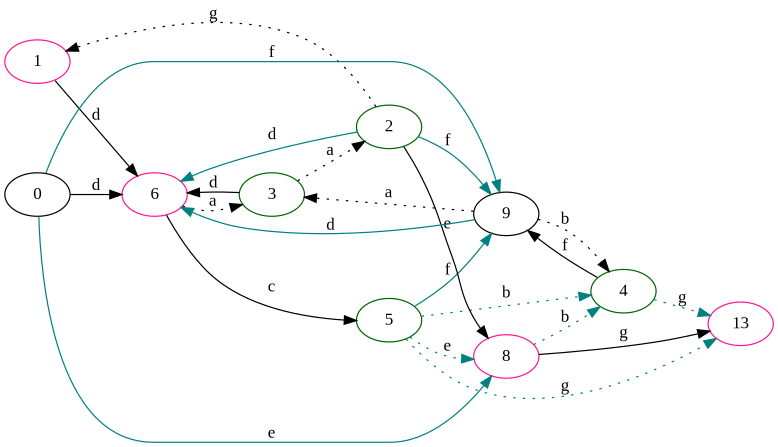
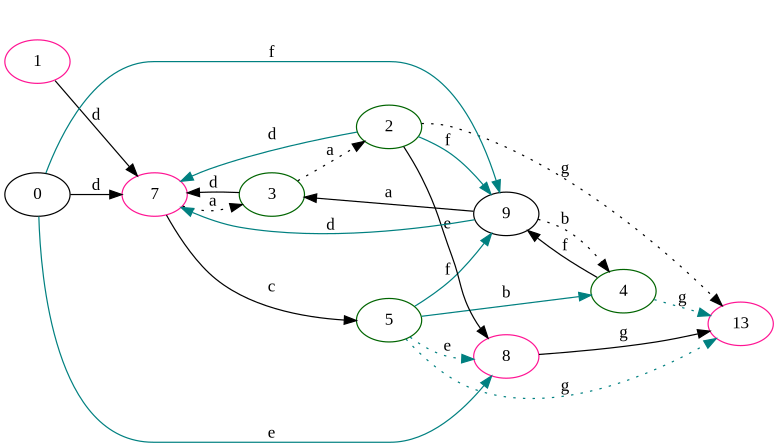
edge "2" -> "1": now "2" -> "13"
node "6": label "6" -> "7"
edge "9" -> "3": style dotted -> solid
edge "5" -> "4": style dotted -> solid
edge "8" -> "4": removed, label "b"
